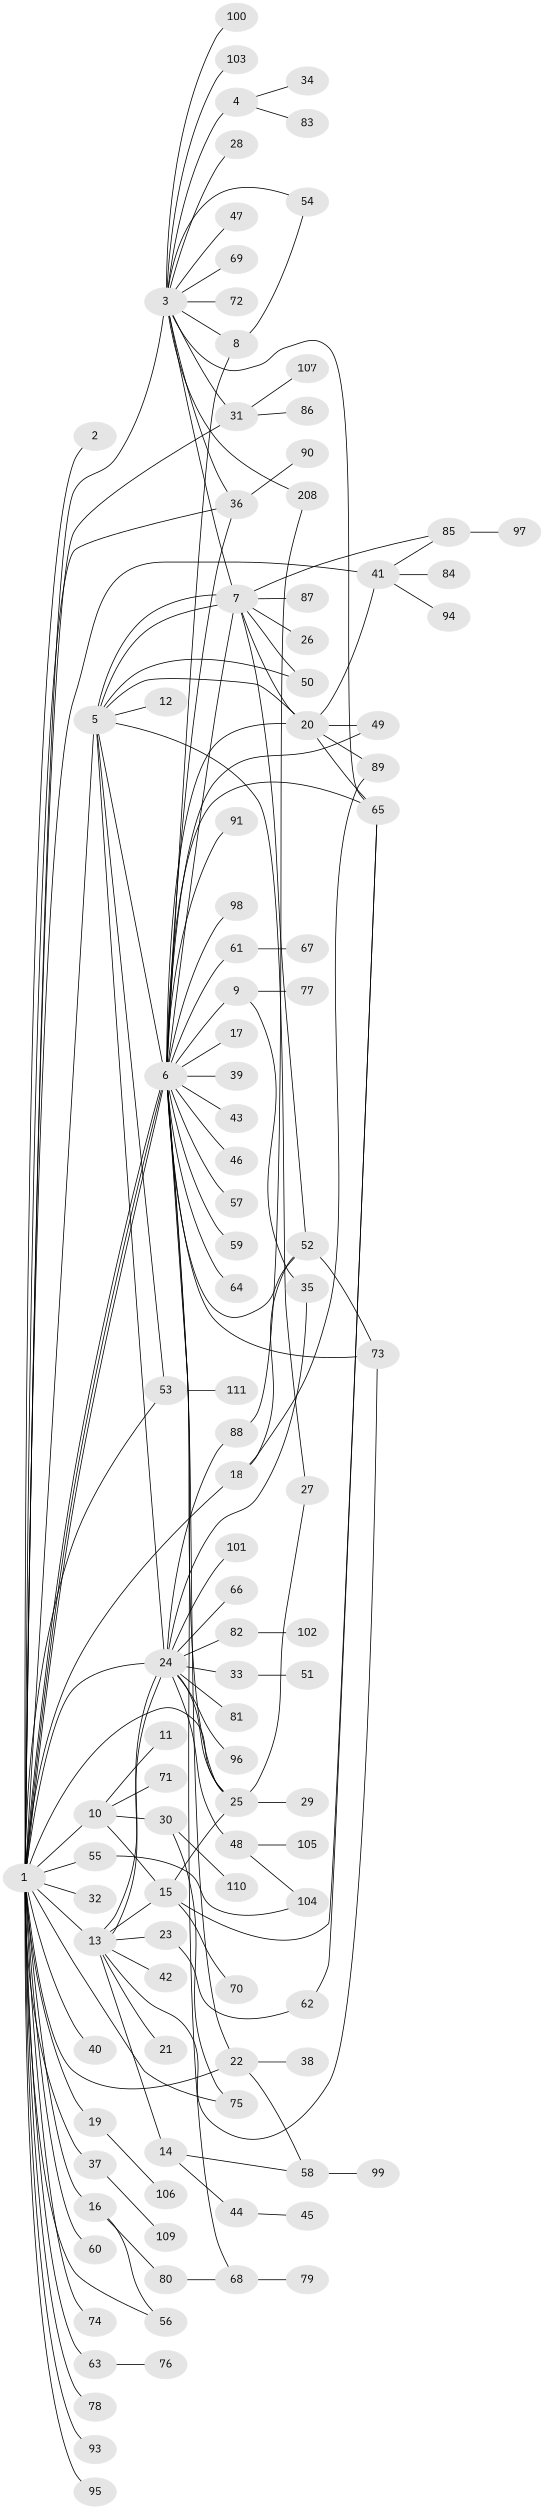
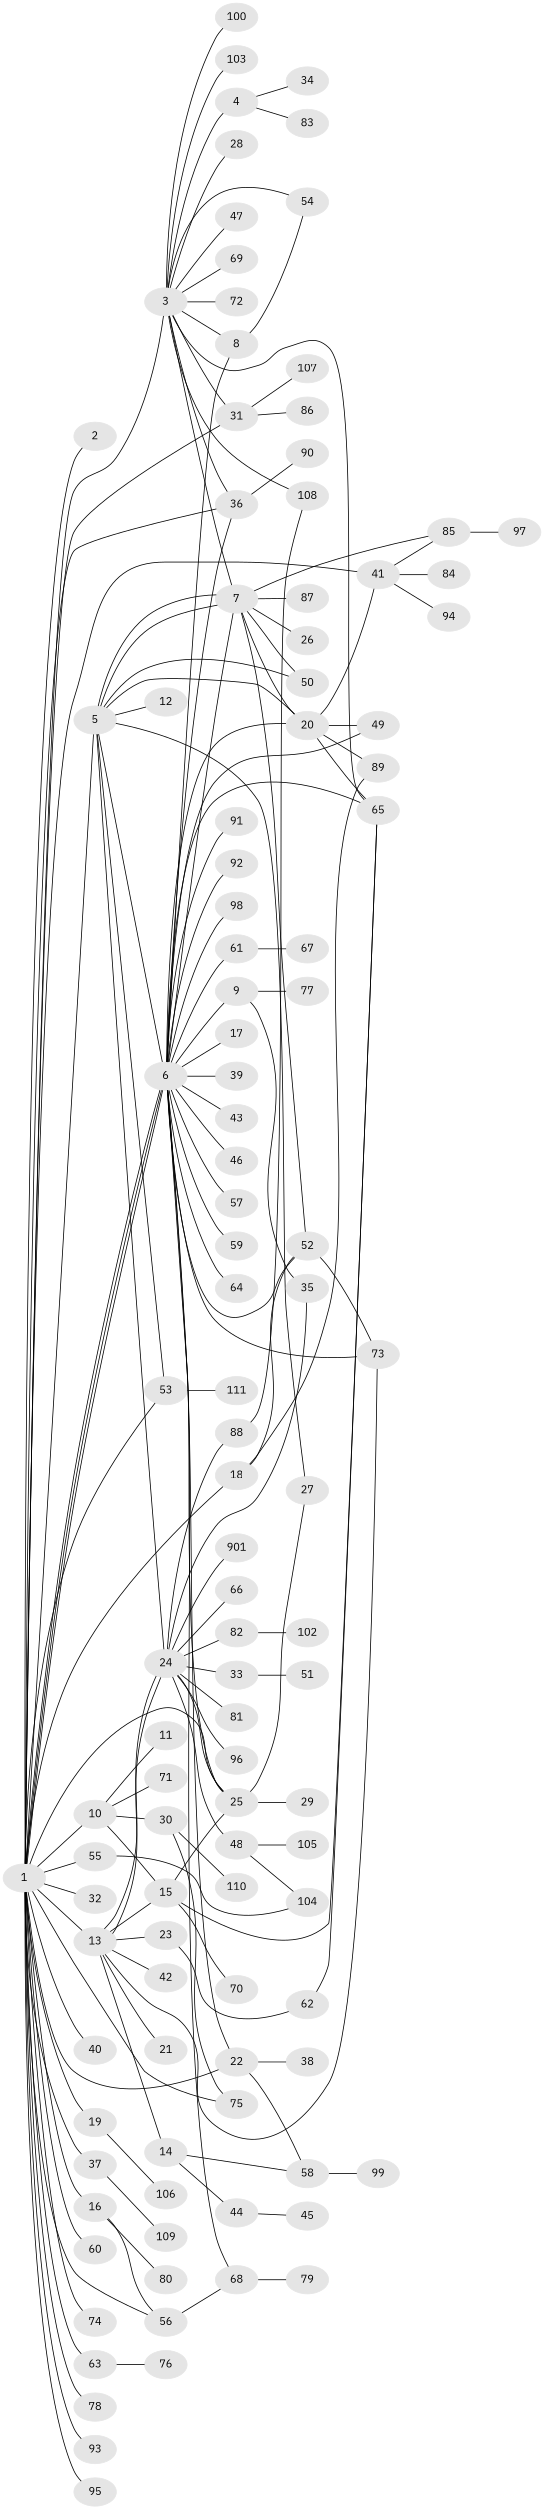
node "208": label "208" -> "108"
node "92": added
node "101": label "101" -> "901"
edge "24" -- "1": removed
edge "80" -- "68": now "56" -- "68"
